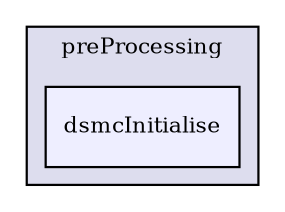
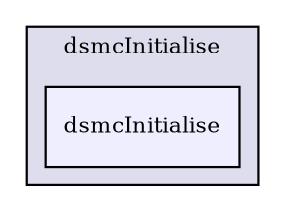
cluster "preProcessing": label "preProcessing" -> "dsmcInitialise"
